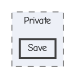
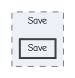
cluster "Private": label "Private" -> "Save"
